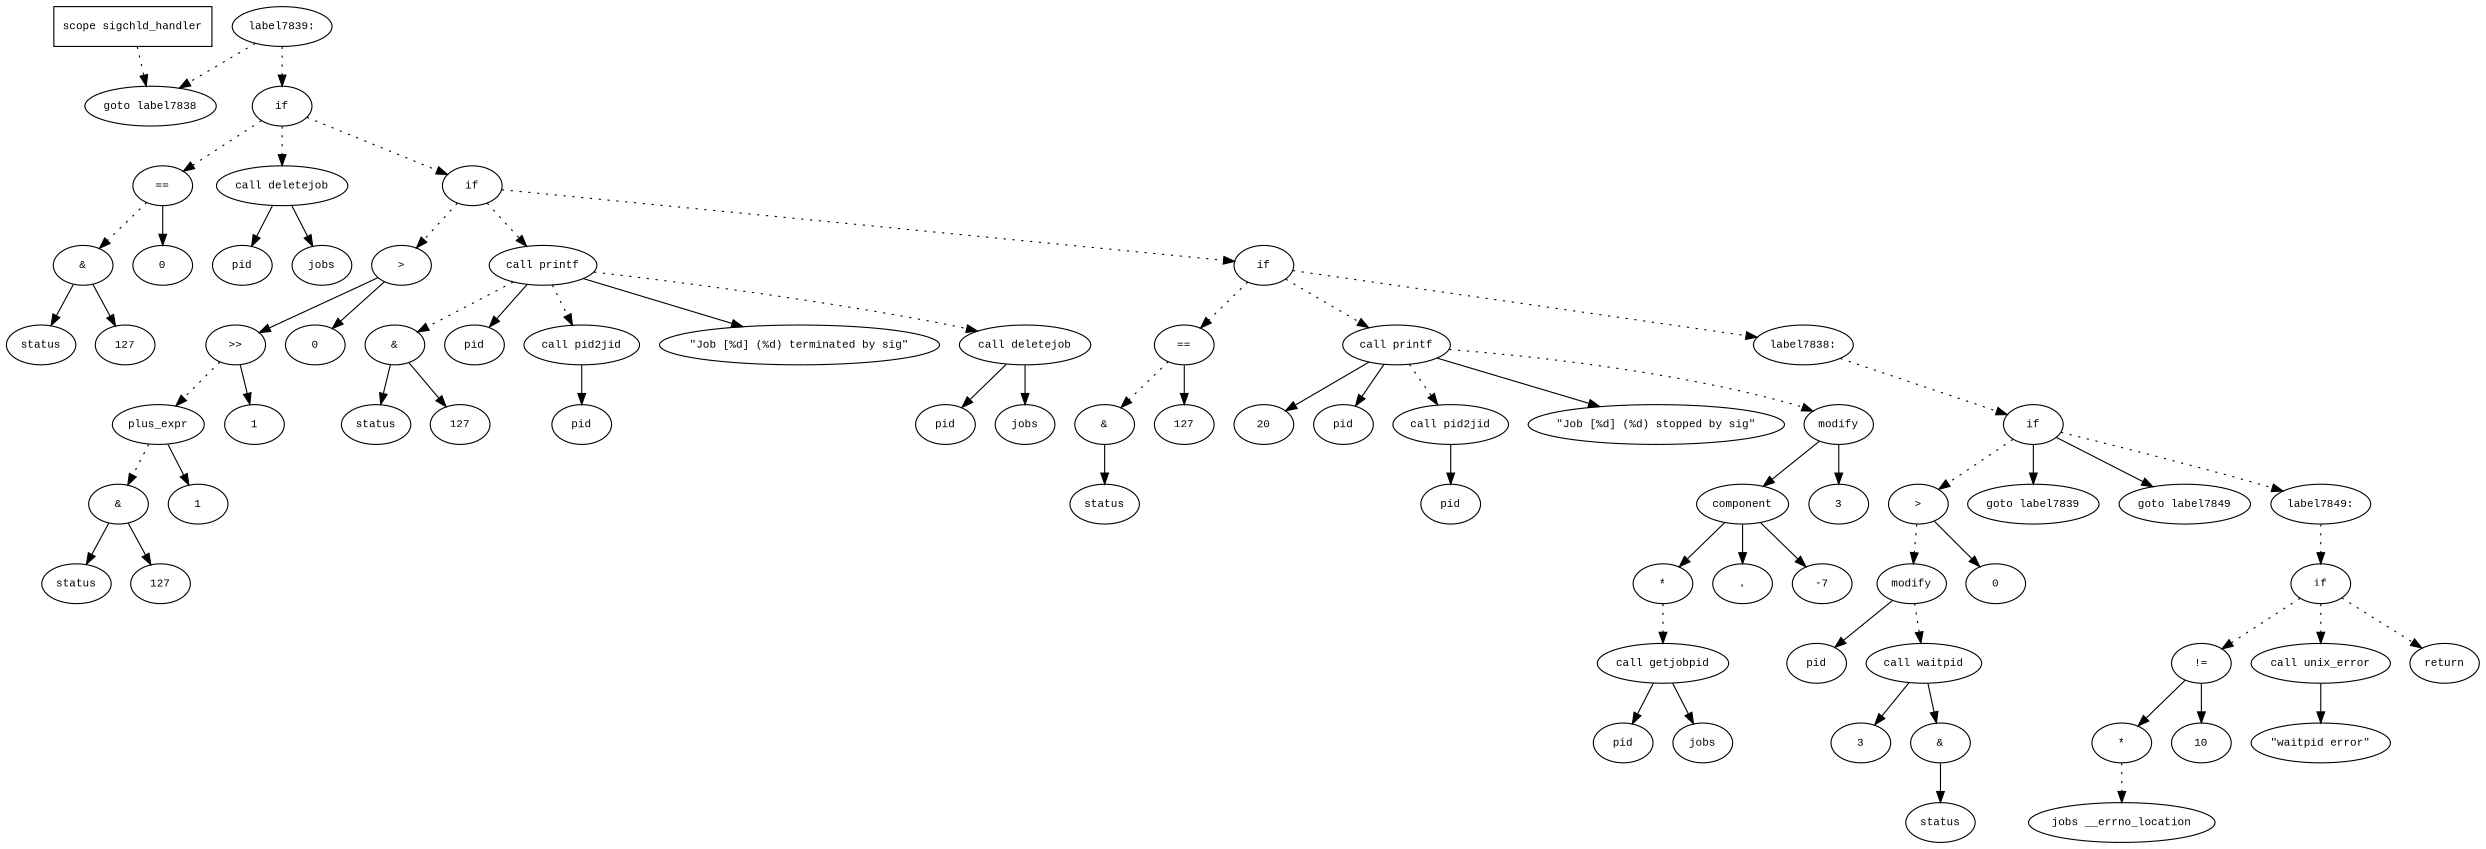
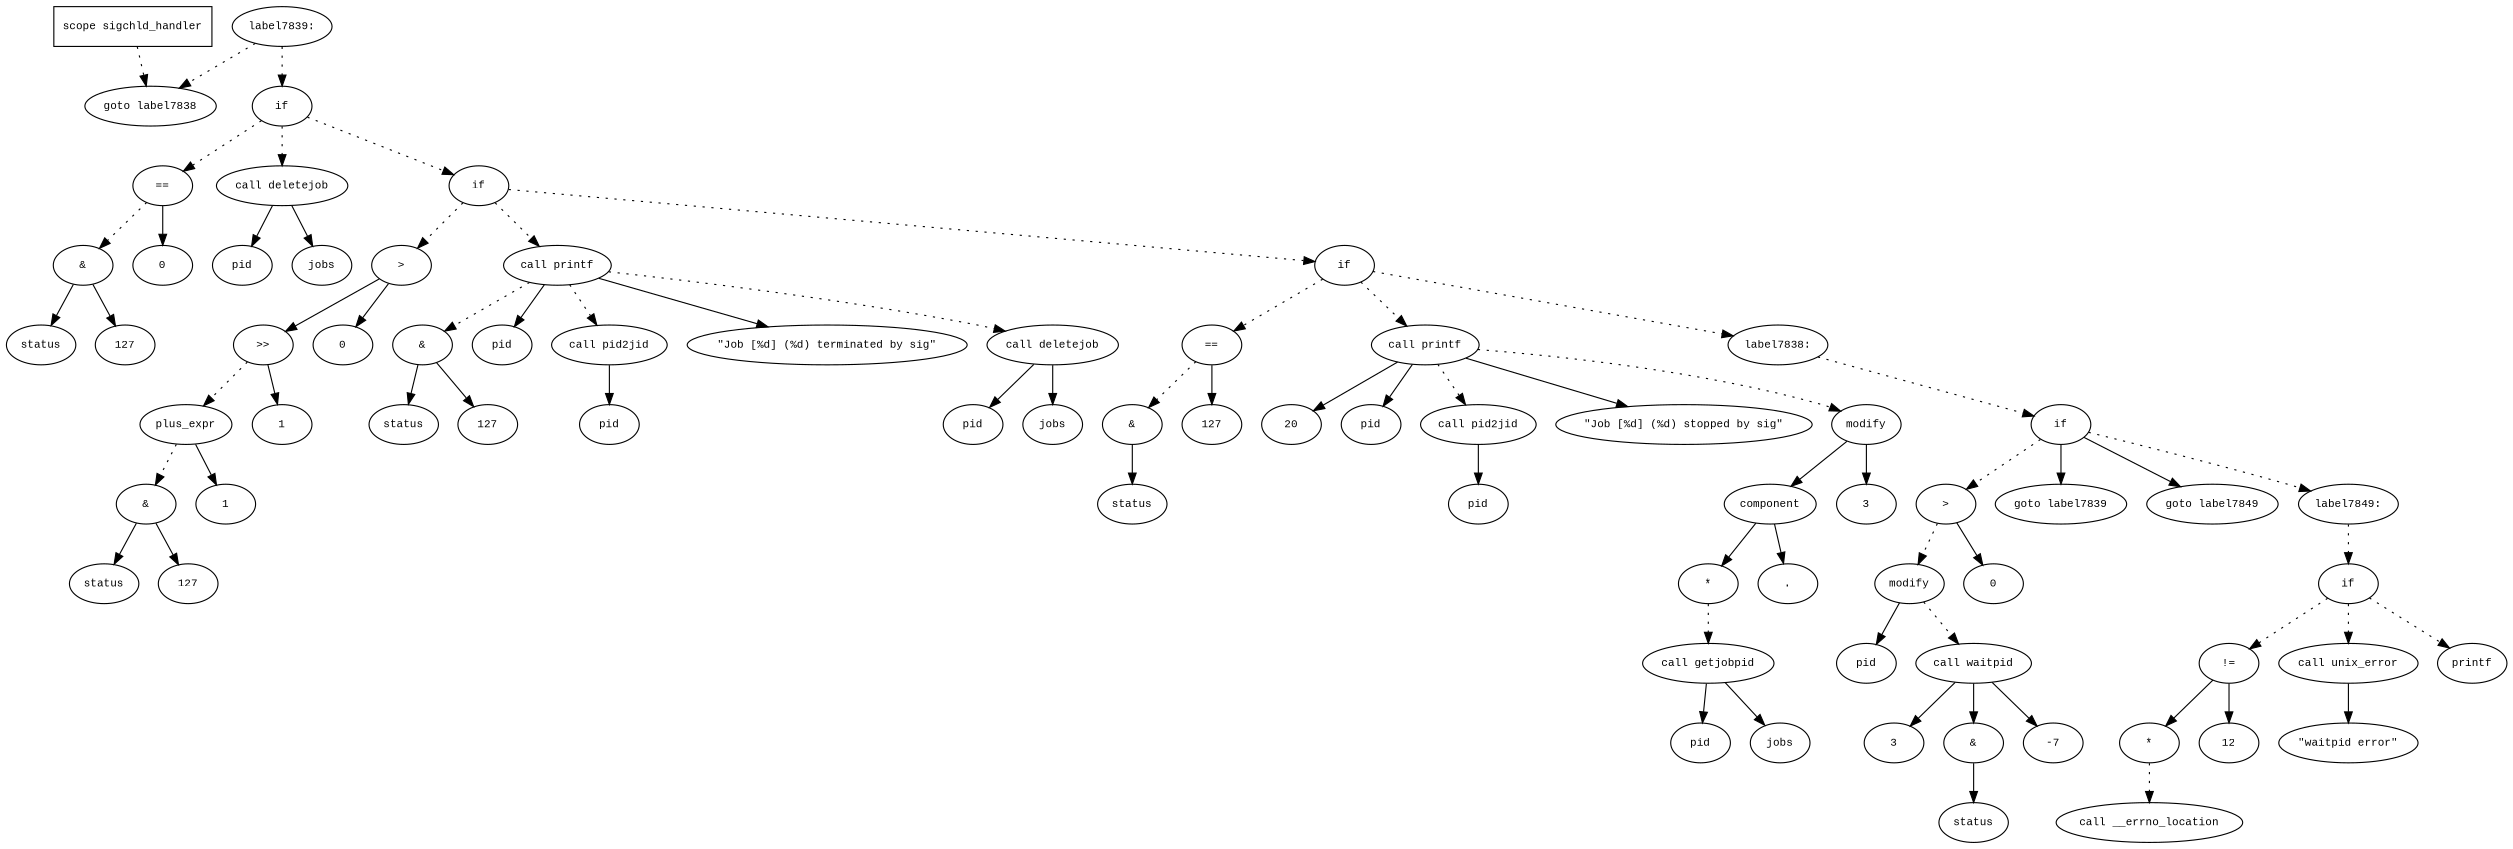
edge "component" -> "-7": now "call waitpid" -> "-7"
node "return": label "return" -> "printf"
node "10": label "10" -> "12"
node "jobs __errno_location": label "jobs __errno_location" -> "call __errno_location"
